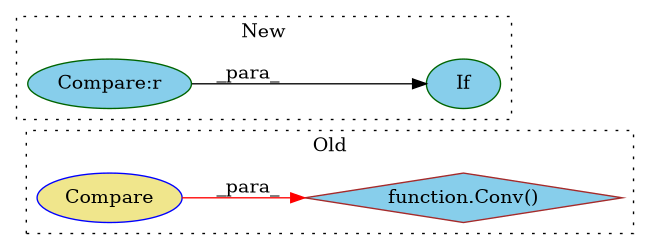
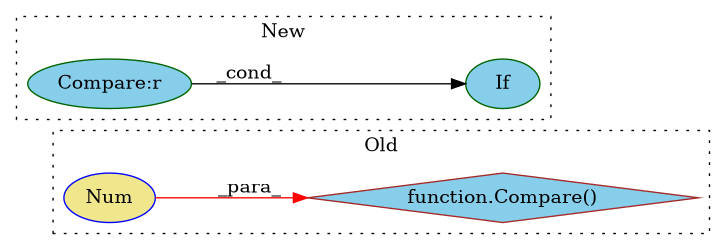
edge "Compare:r" -> "If": label "_para_" -> "_cond_"
node "Compare": label "Compare" -> "Num"
node "function.Conv()": label "function.Conv()" -> "function.Compare()"
